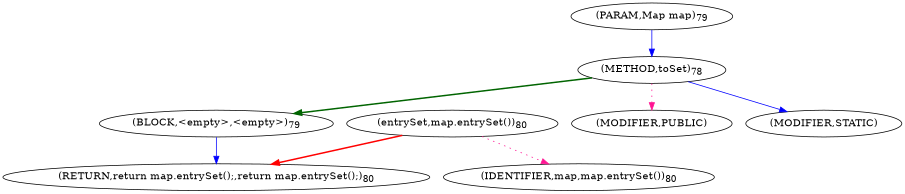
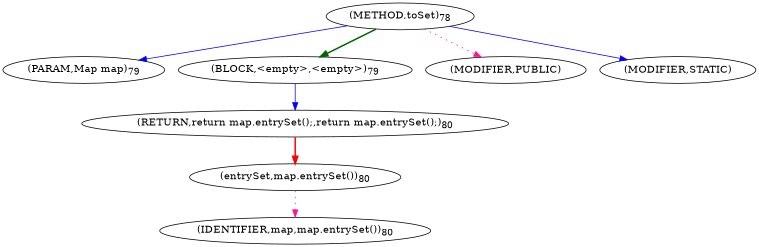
edge "(PARAM,Map map)" -> "(METHOD,toSet)": reversed
edge "(entrySet,map.entrySet())" -> "(RETURN,return map.entrySet();,return map.entrySet();)": reversed
